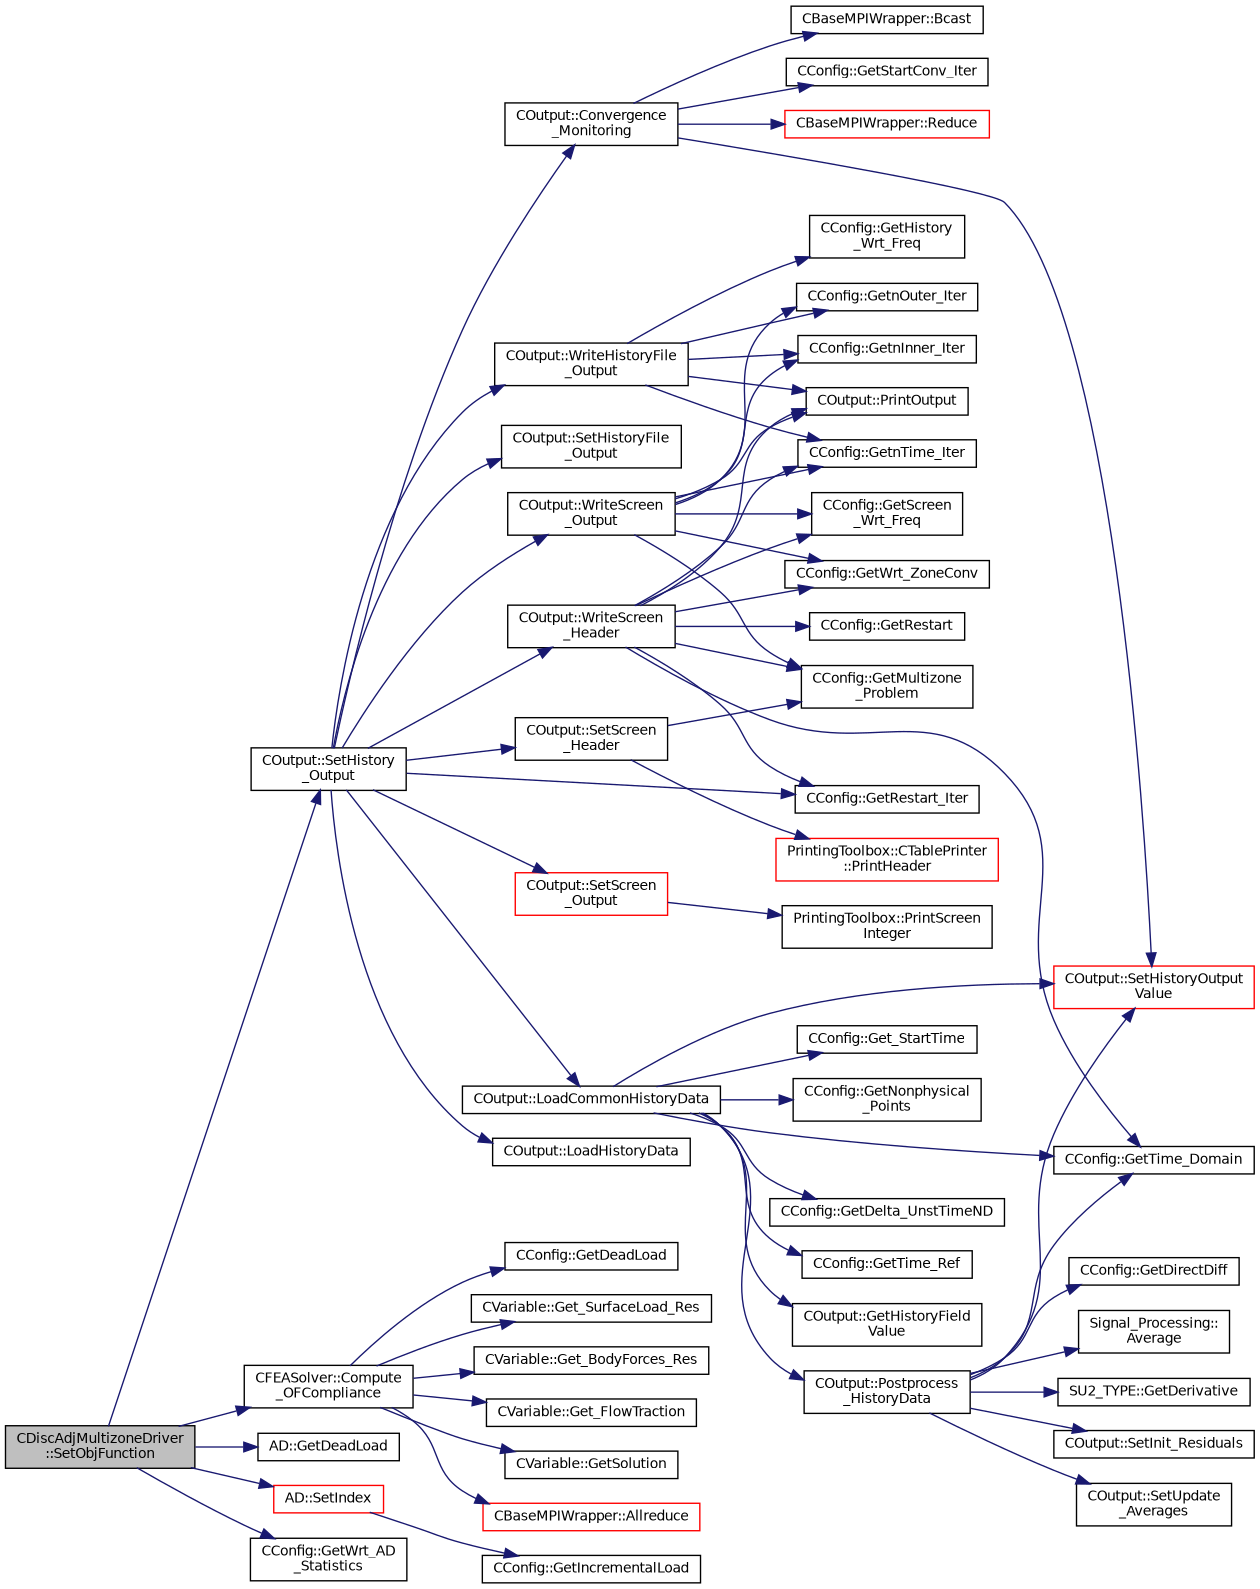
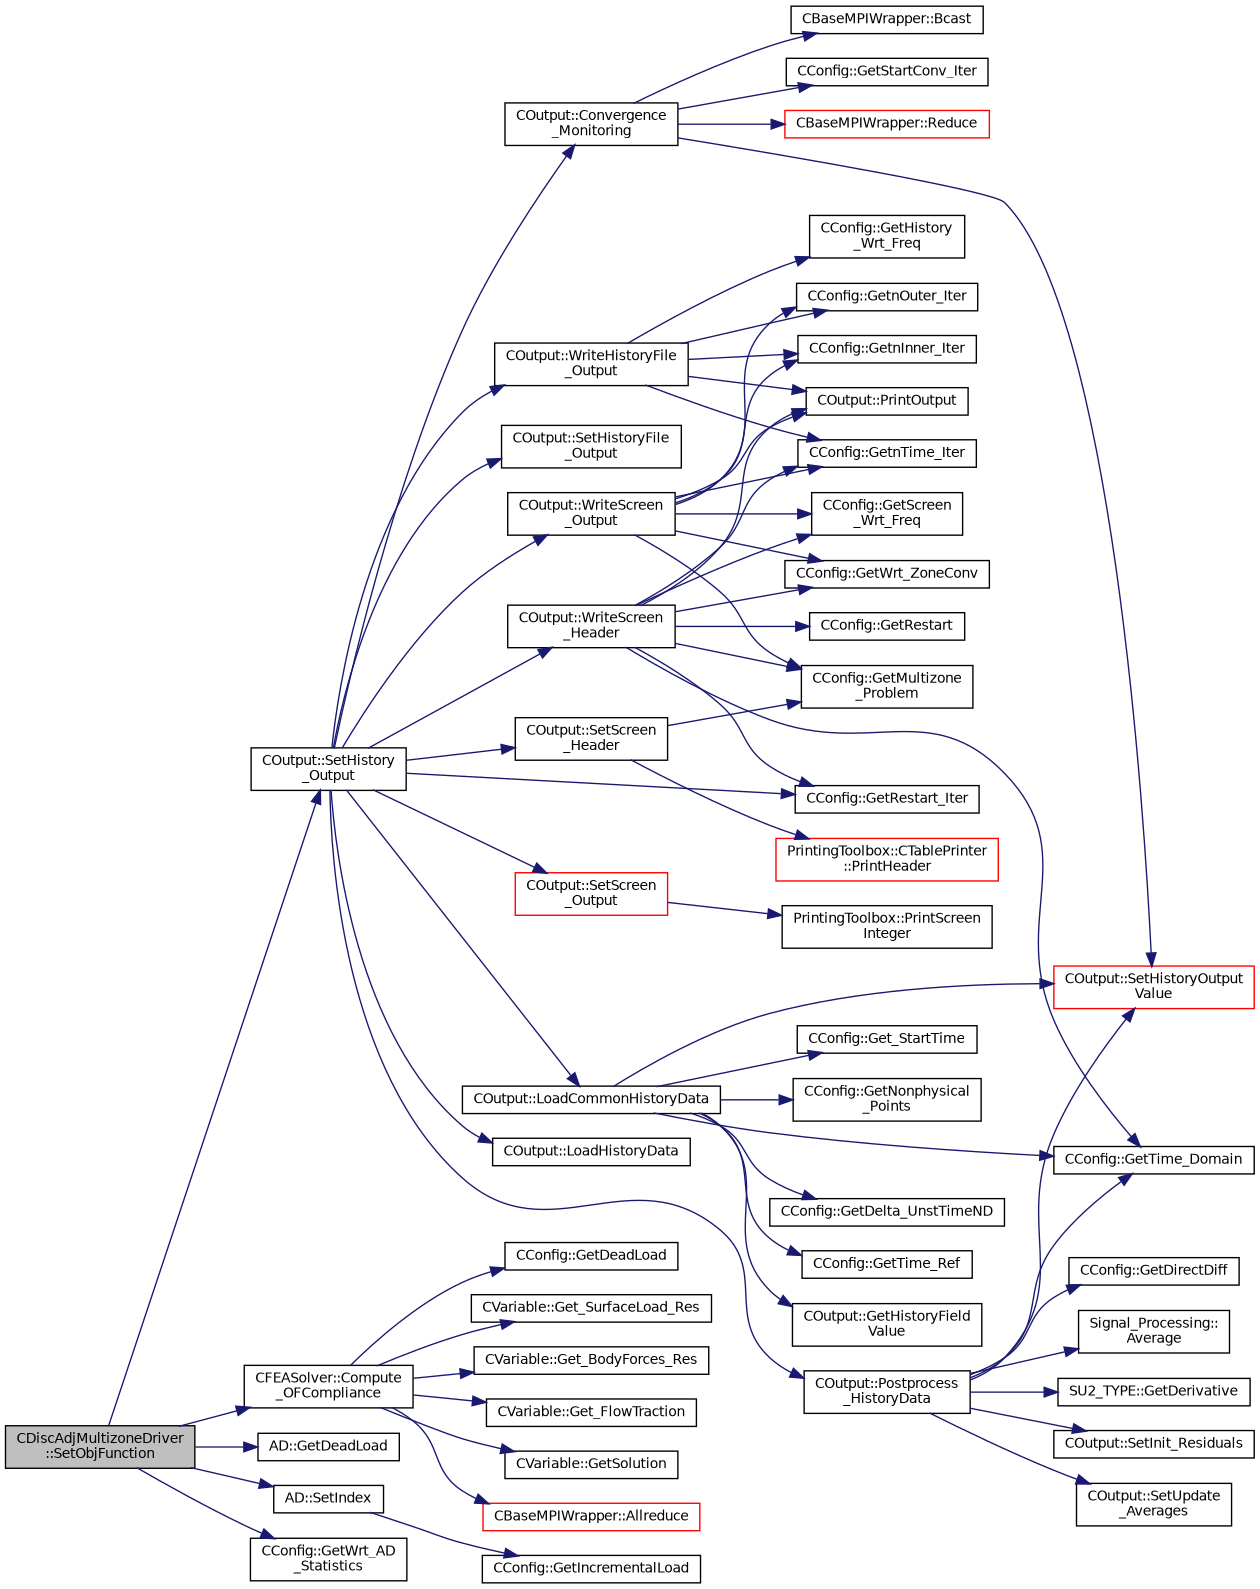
edge "COutput::LoadCommonHistoryData" -> "COutput::Postprocess _HistoryData": now "COutput::SetHistory _Output" -> "COutput::Postprocess _HistoryData"
node "AD::SetIndex": color red -> black
